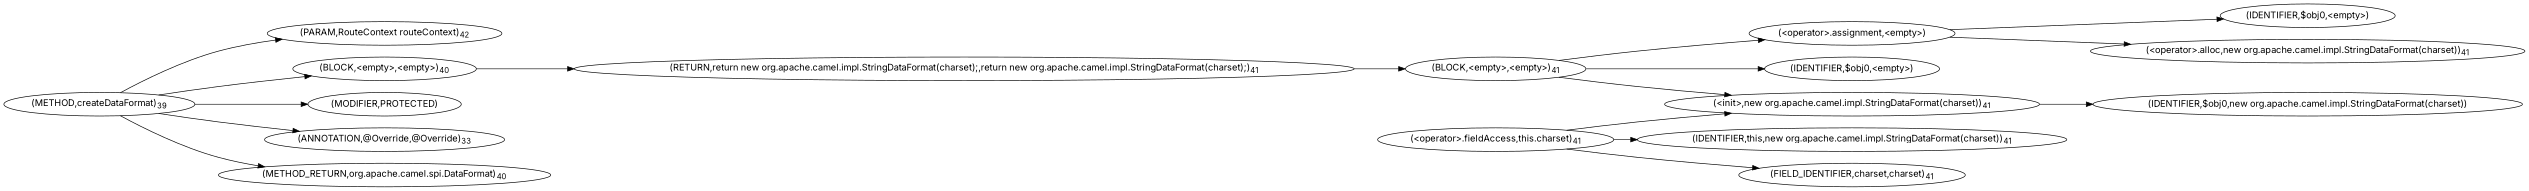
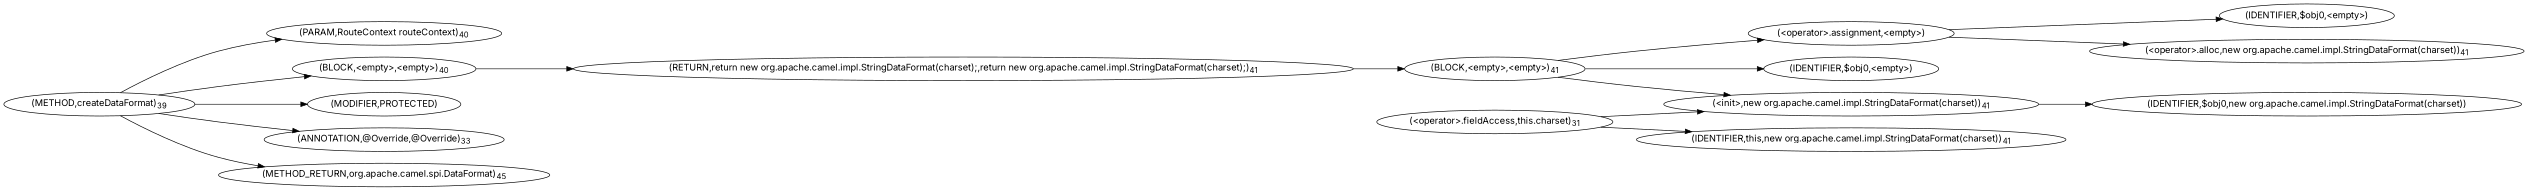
node "(PARAM,RouteContext routeContext)": text "42" -> "40"
node "(<operator>.fieldAccess,this.charset)": text "41" -> "31"
node "(METHOD_RETURN,org.apache.camel.spi.DataFormat)": text "40" -> "45"
node "(FIELD_IDENTIFIER,charset,charset)": removed
